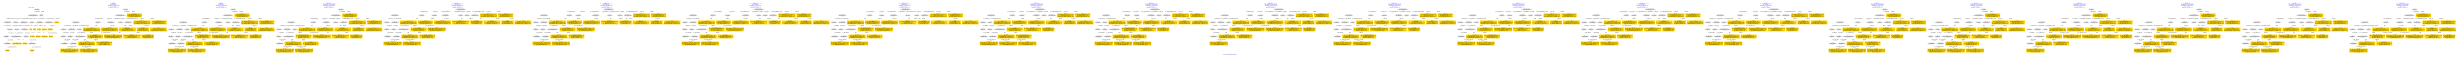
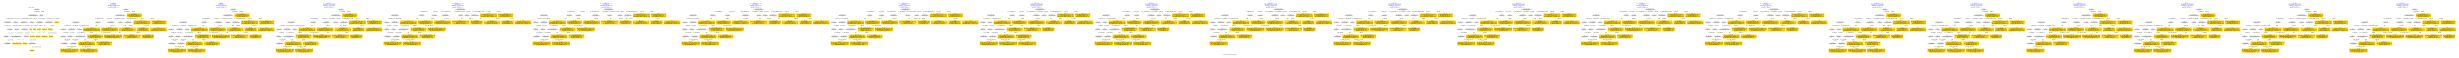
node "DeathDate": removed
